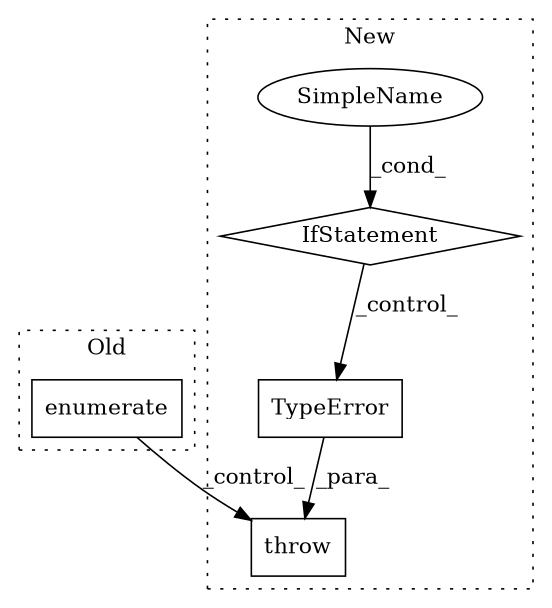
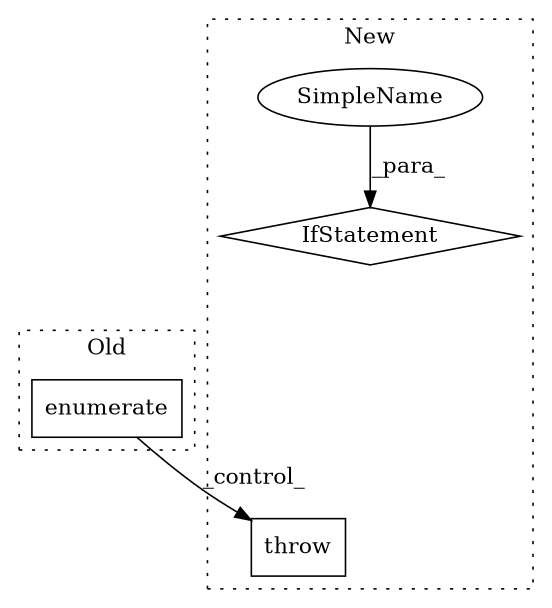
edge "SimpleName" -> "IfStatement": label "_cond_" -> "_para_"
node "TypeError": removed
